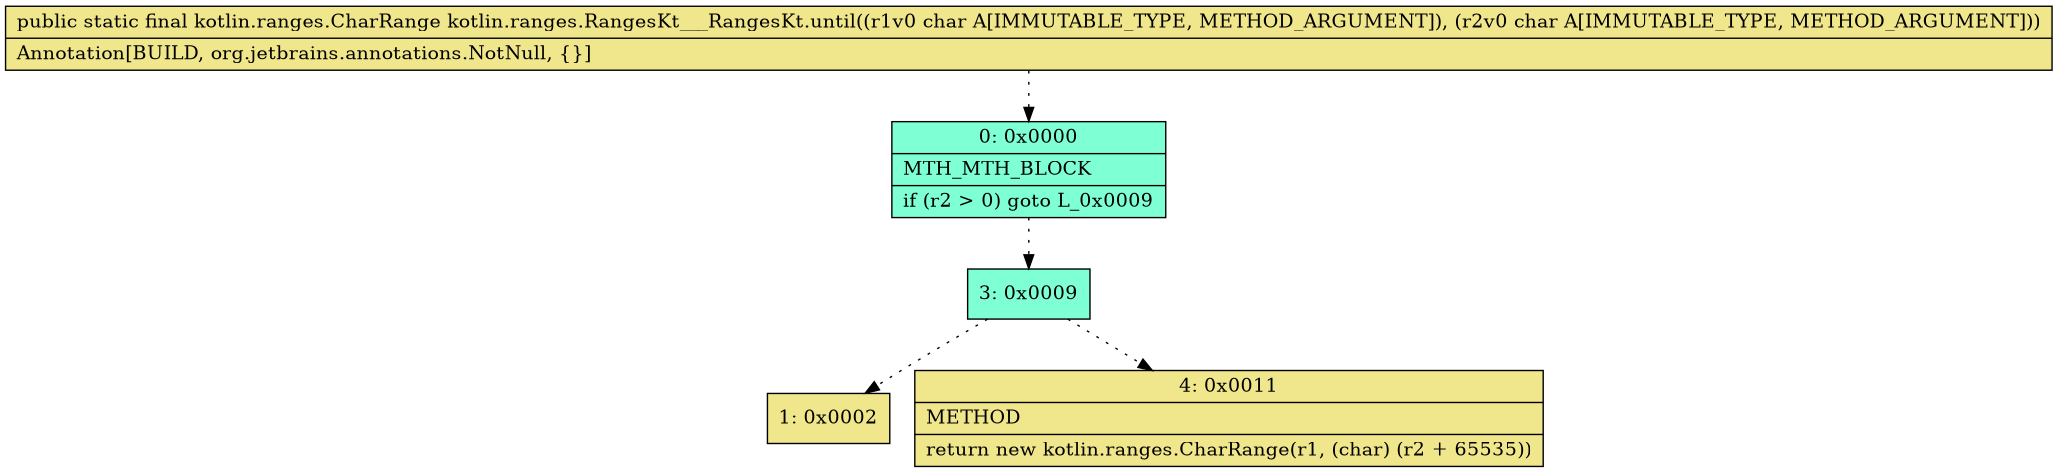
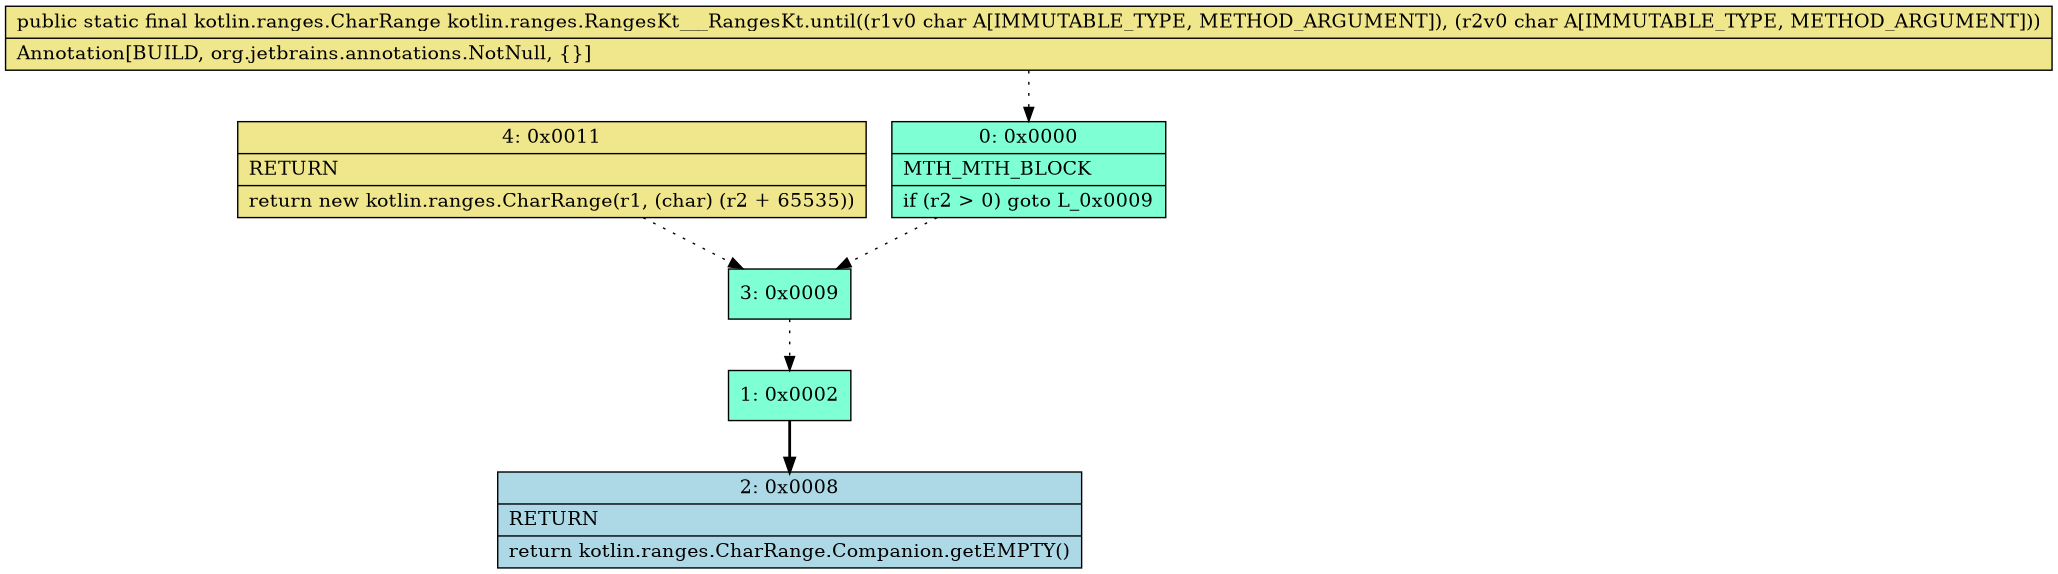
edge "3: 0x0009" -> "4: 0x0011": reversed
node "1: 0x0002": fillcolor khaki -> aquamarine
node "4: 0x0011": text "METHOD" -> "RETURN"
node "2: 0x0008": added
